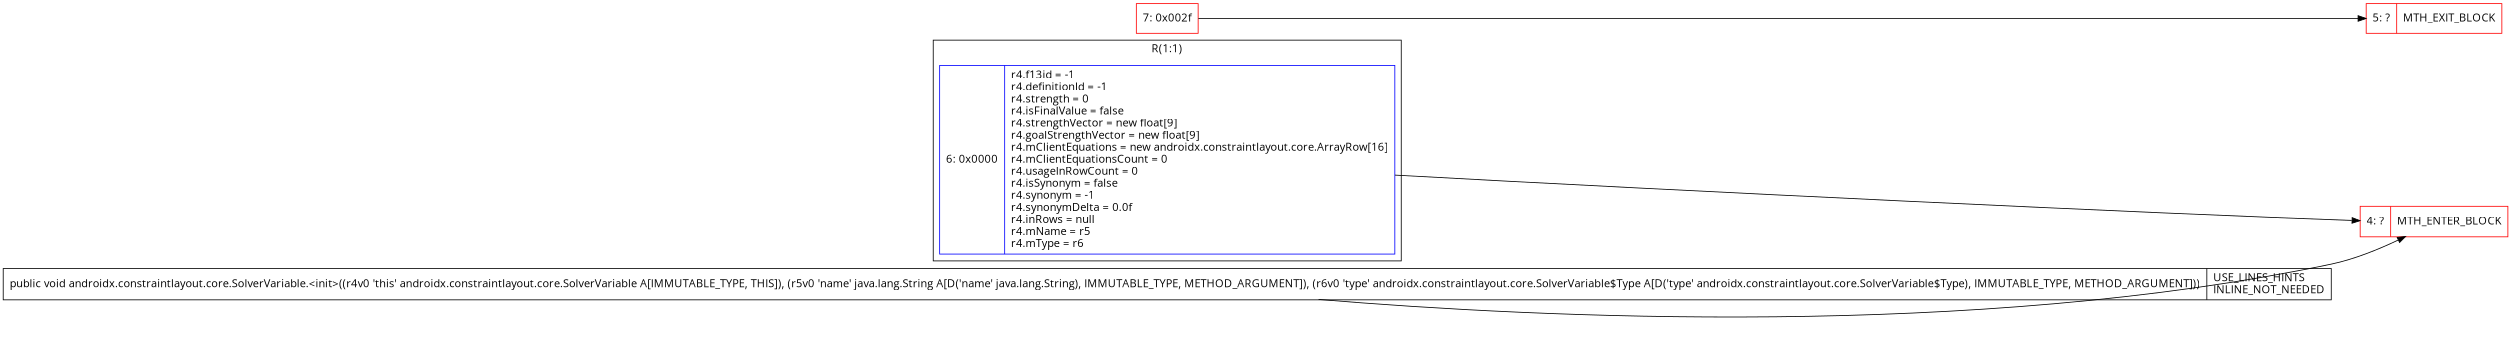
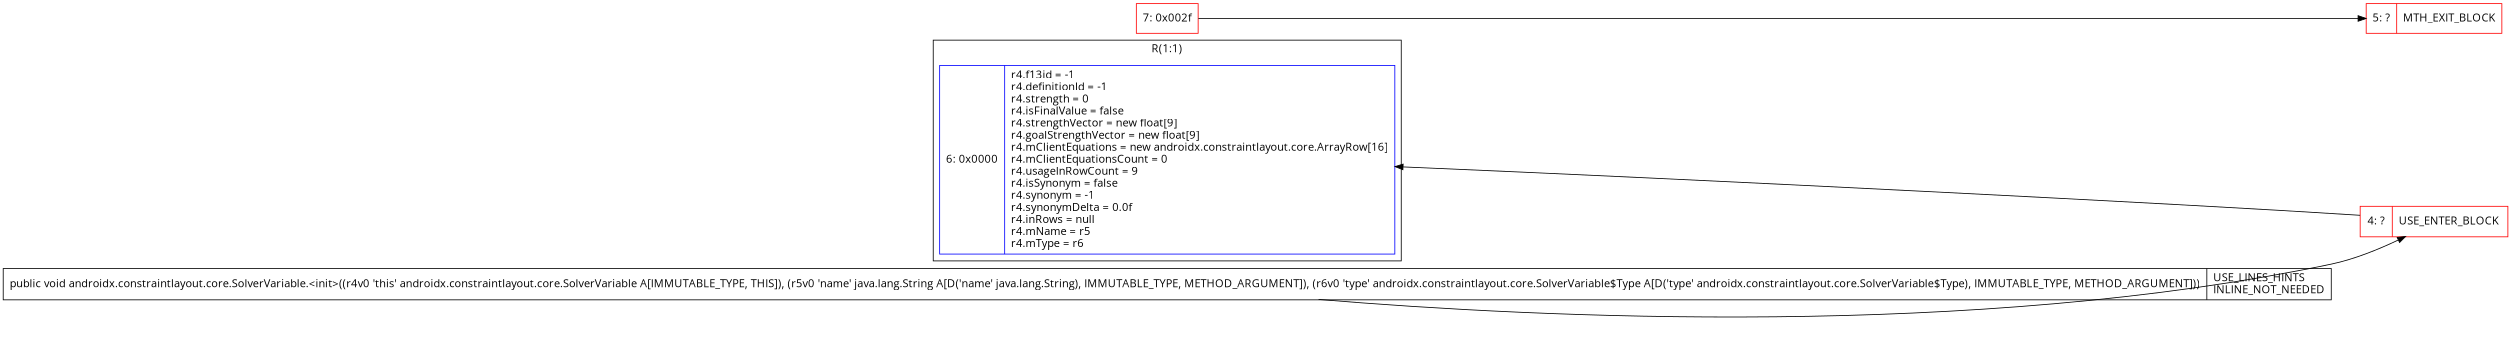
node "6: 0x0000": text "r4.usageInRowCount = 0" -> "r4.usageInRowCount = 9"
edge "6: 0x0000" -> "4: ?": reversed
node "4: ?": text "MTH_ENTER_BLOCK" -> "USE_ENTER_BLOCK"
